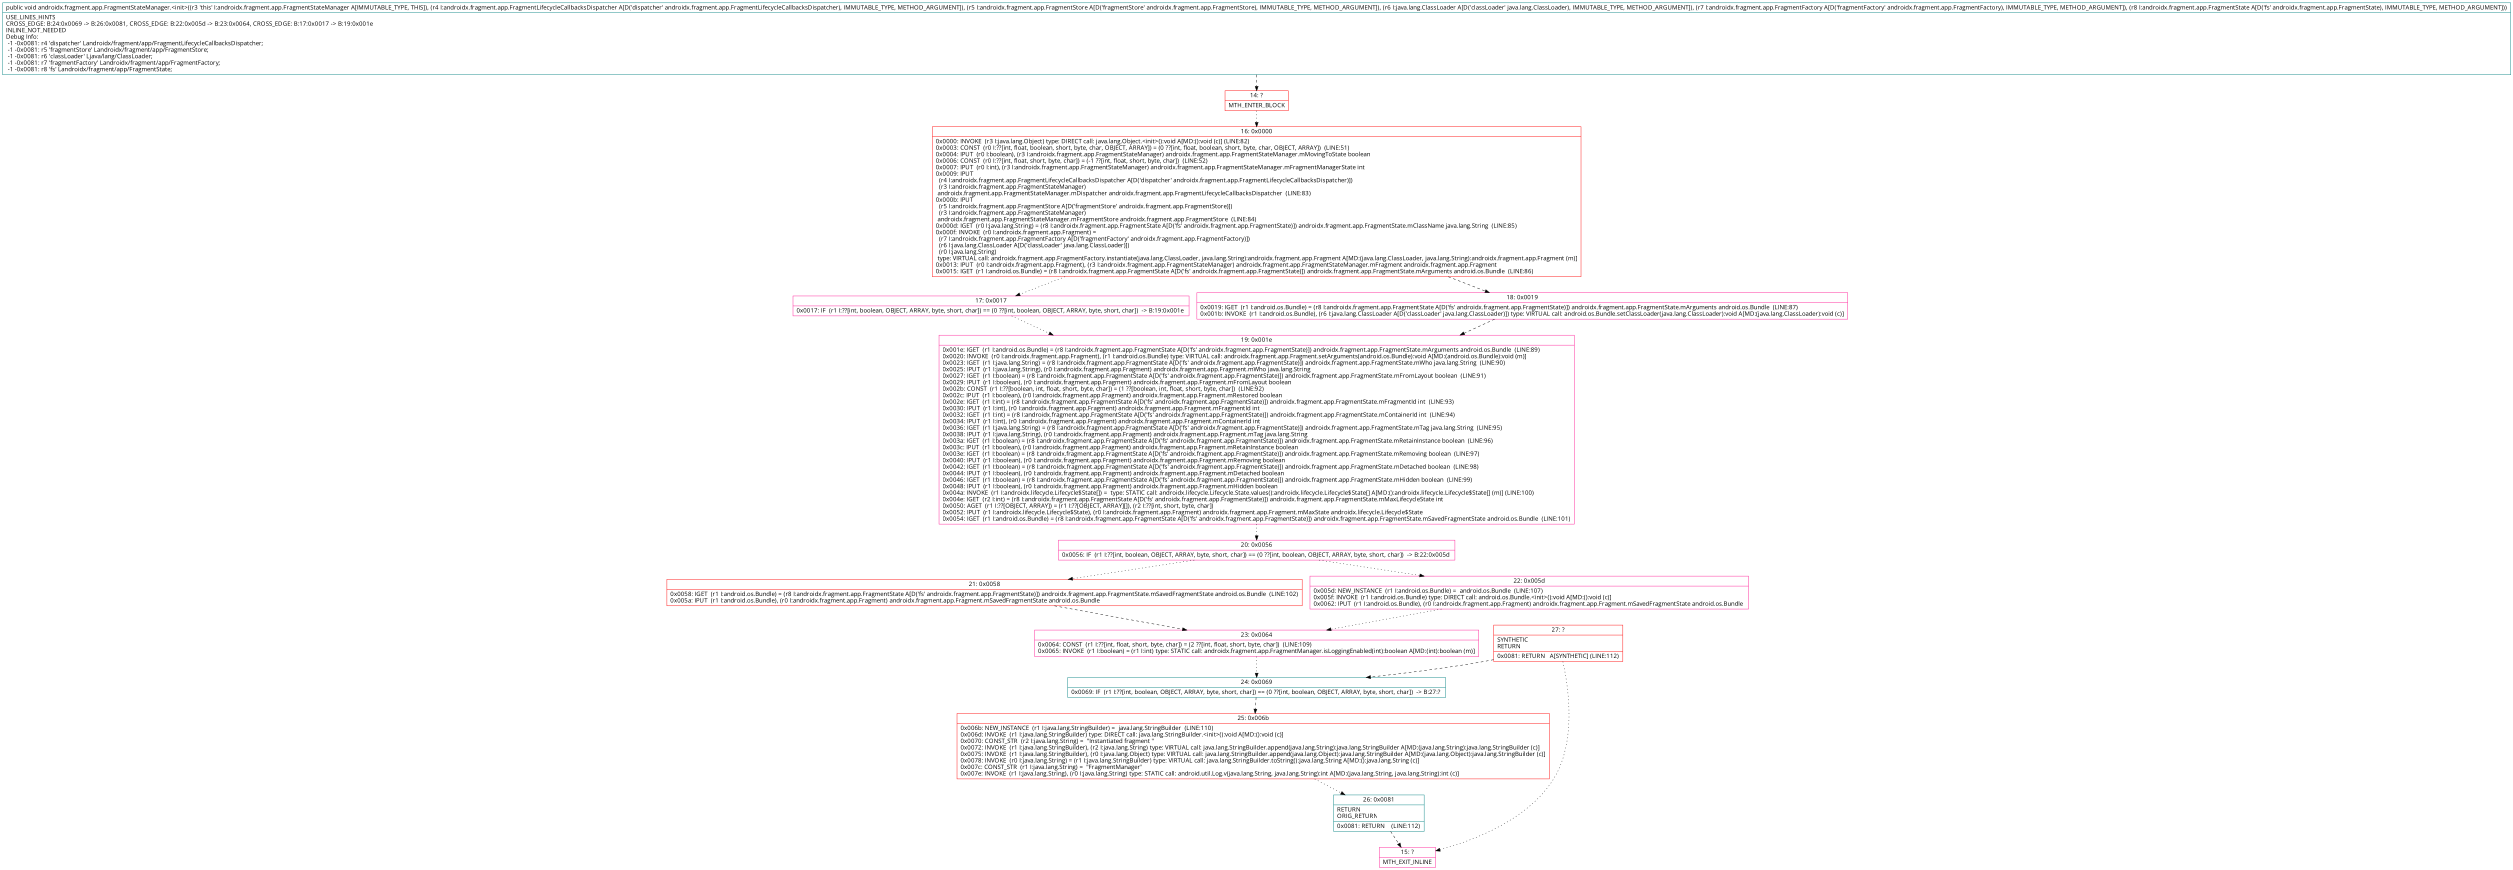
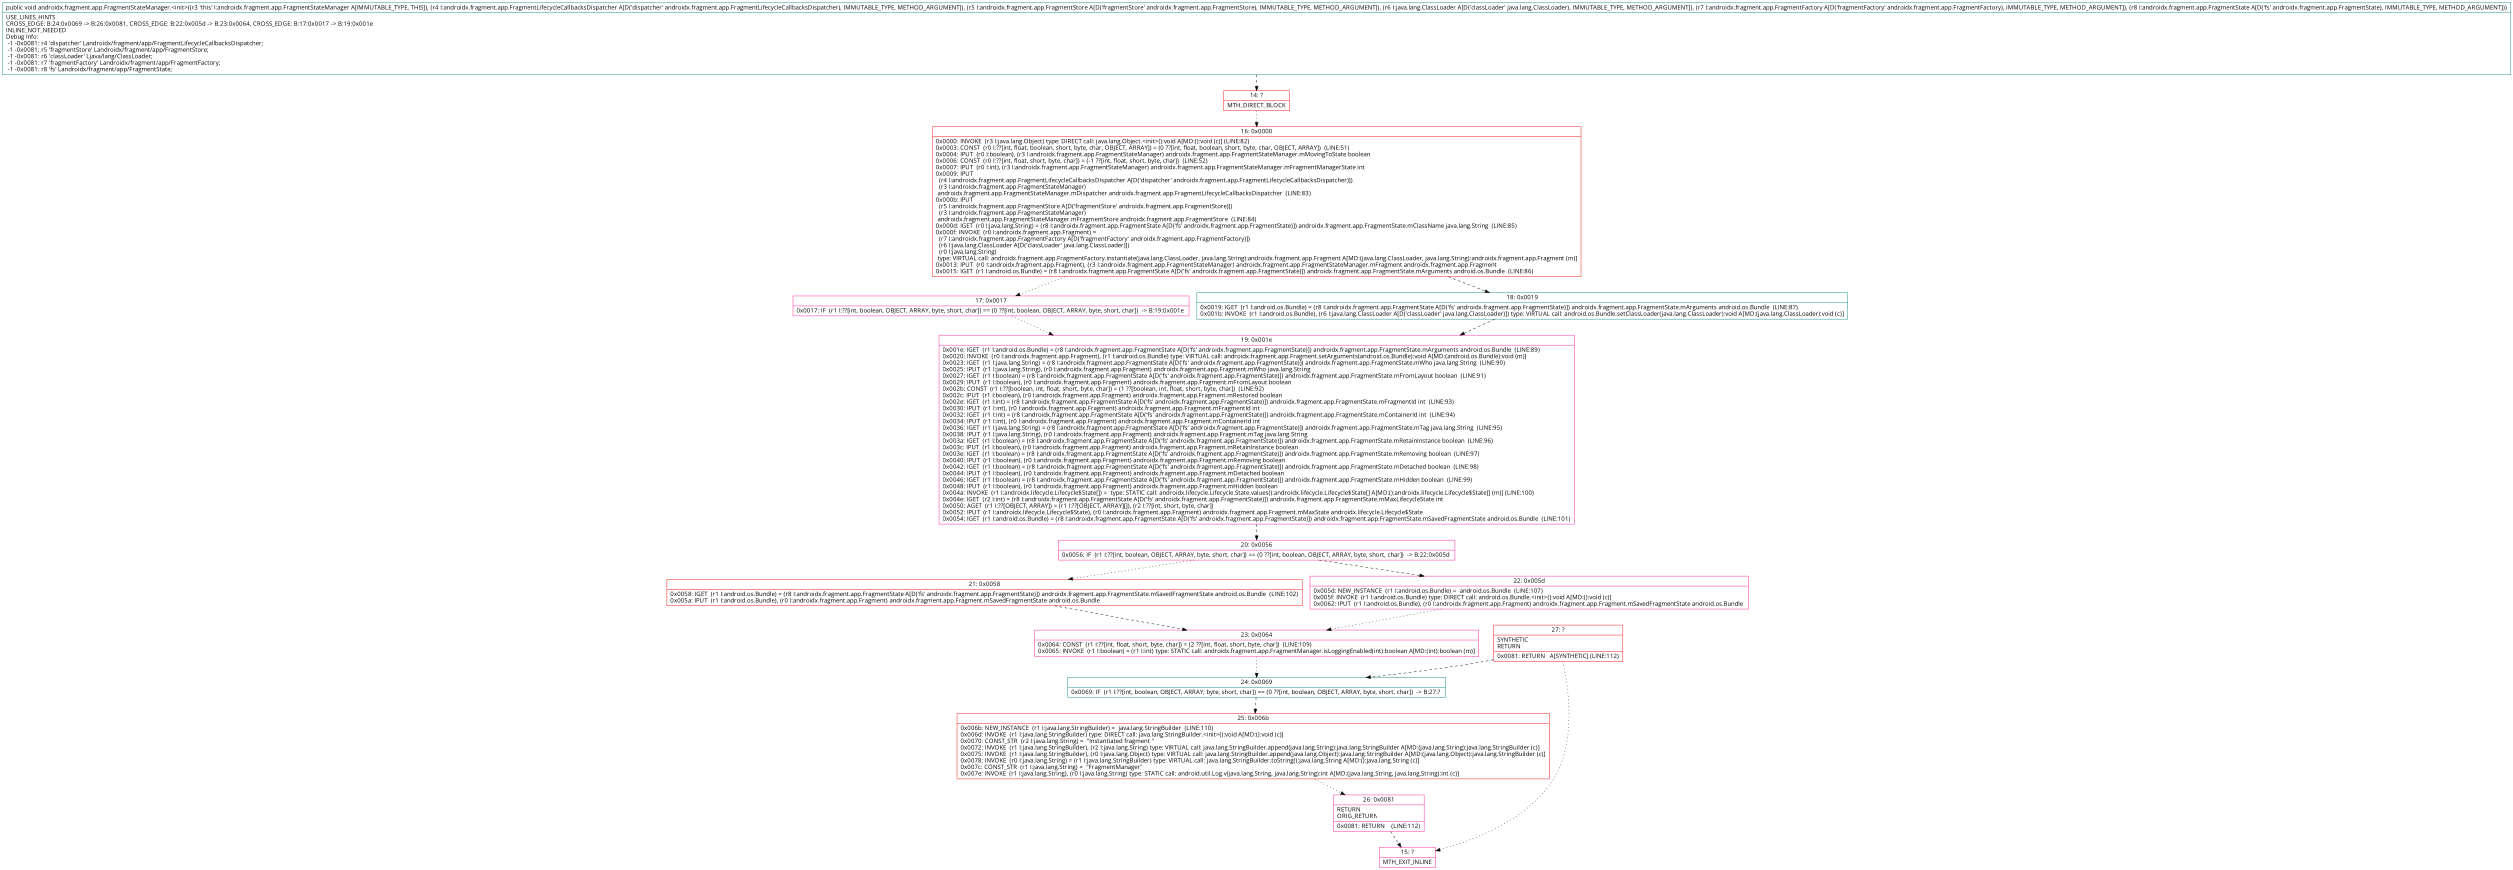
node "14: ?": text "MTH_ENTER_BLOCK" -> "MTH_DIRECT_BLOCK"
node "18: 0x0019": color deeppink -> teal
edge "19: 0x001e" -> "20: 0x0056": style dotted -> dashed
edge "20: 0x0056" -> "22: 0x005d": style dotted -> dashed
node "26: 0x0081": color teal -> deeppink
